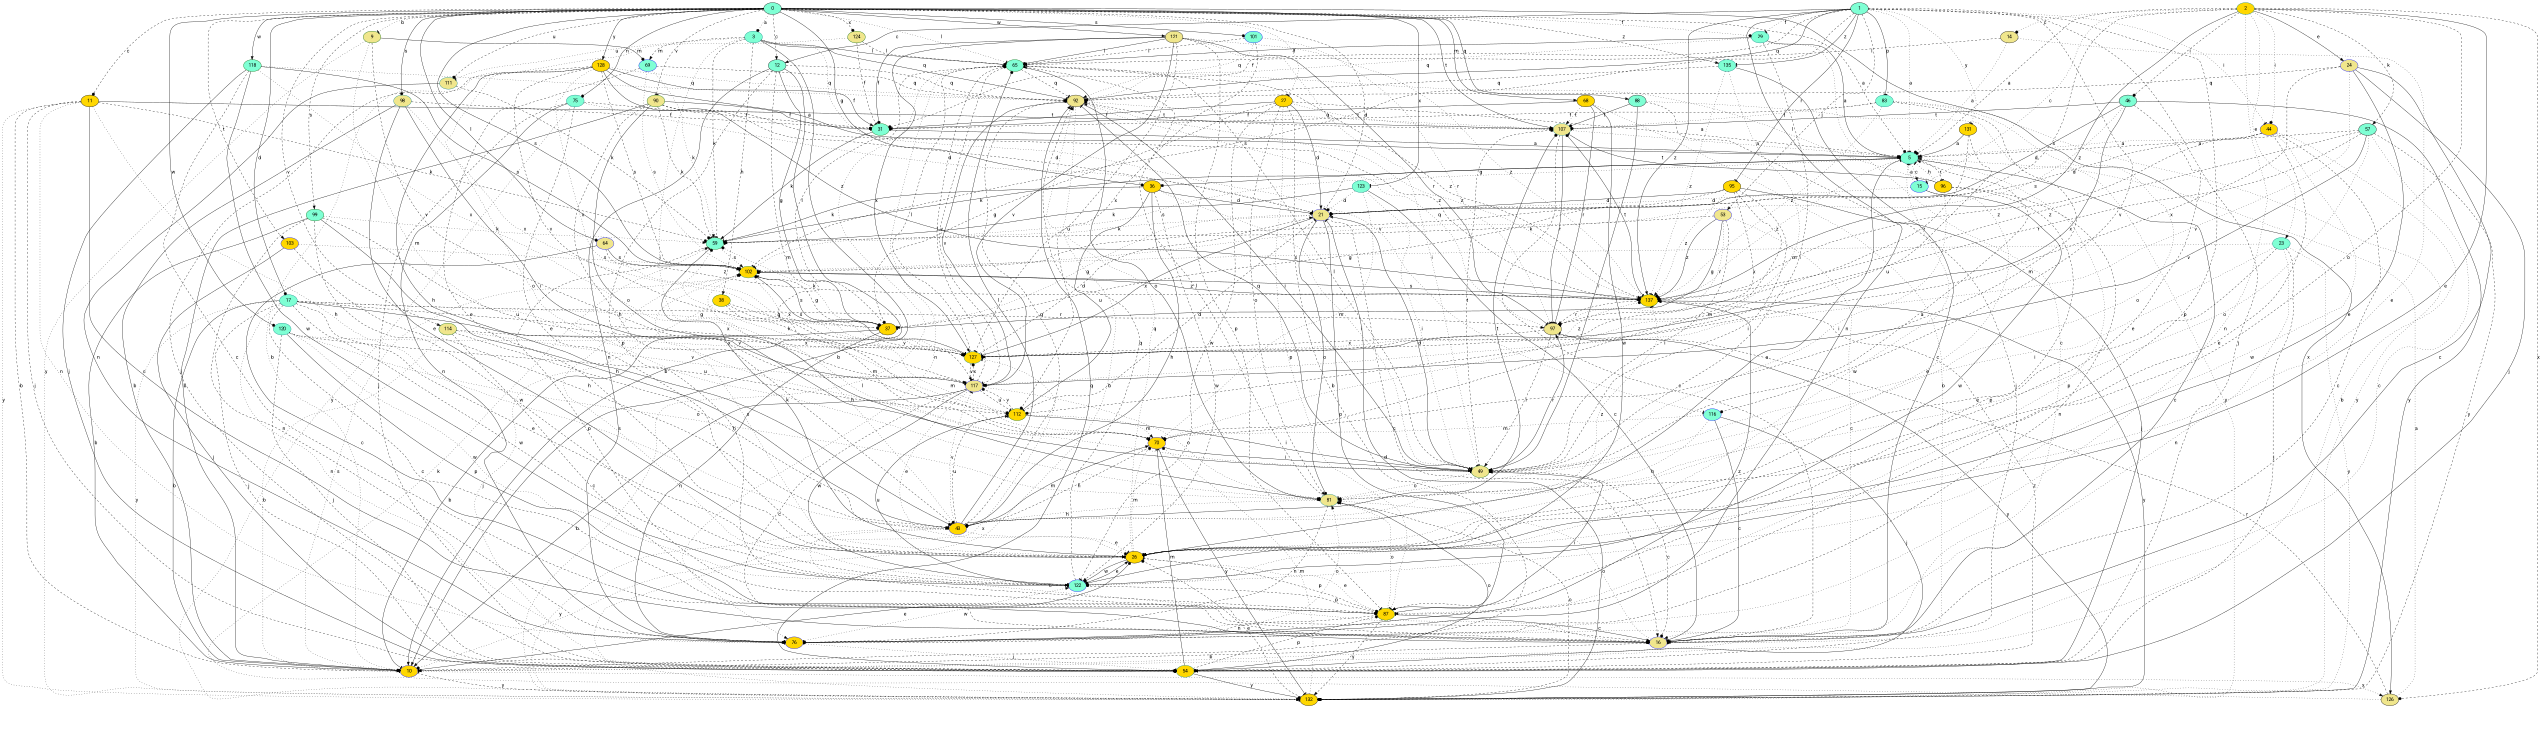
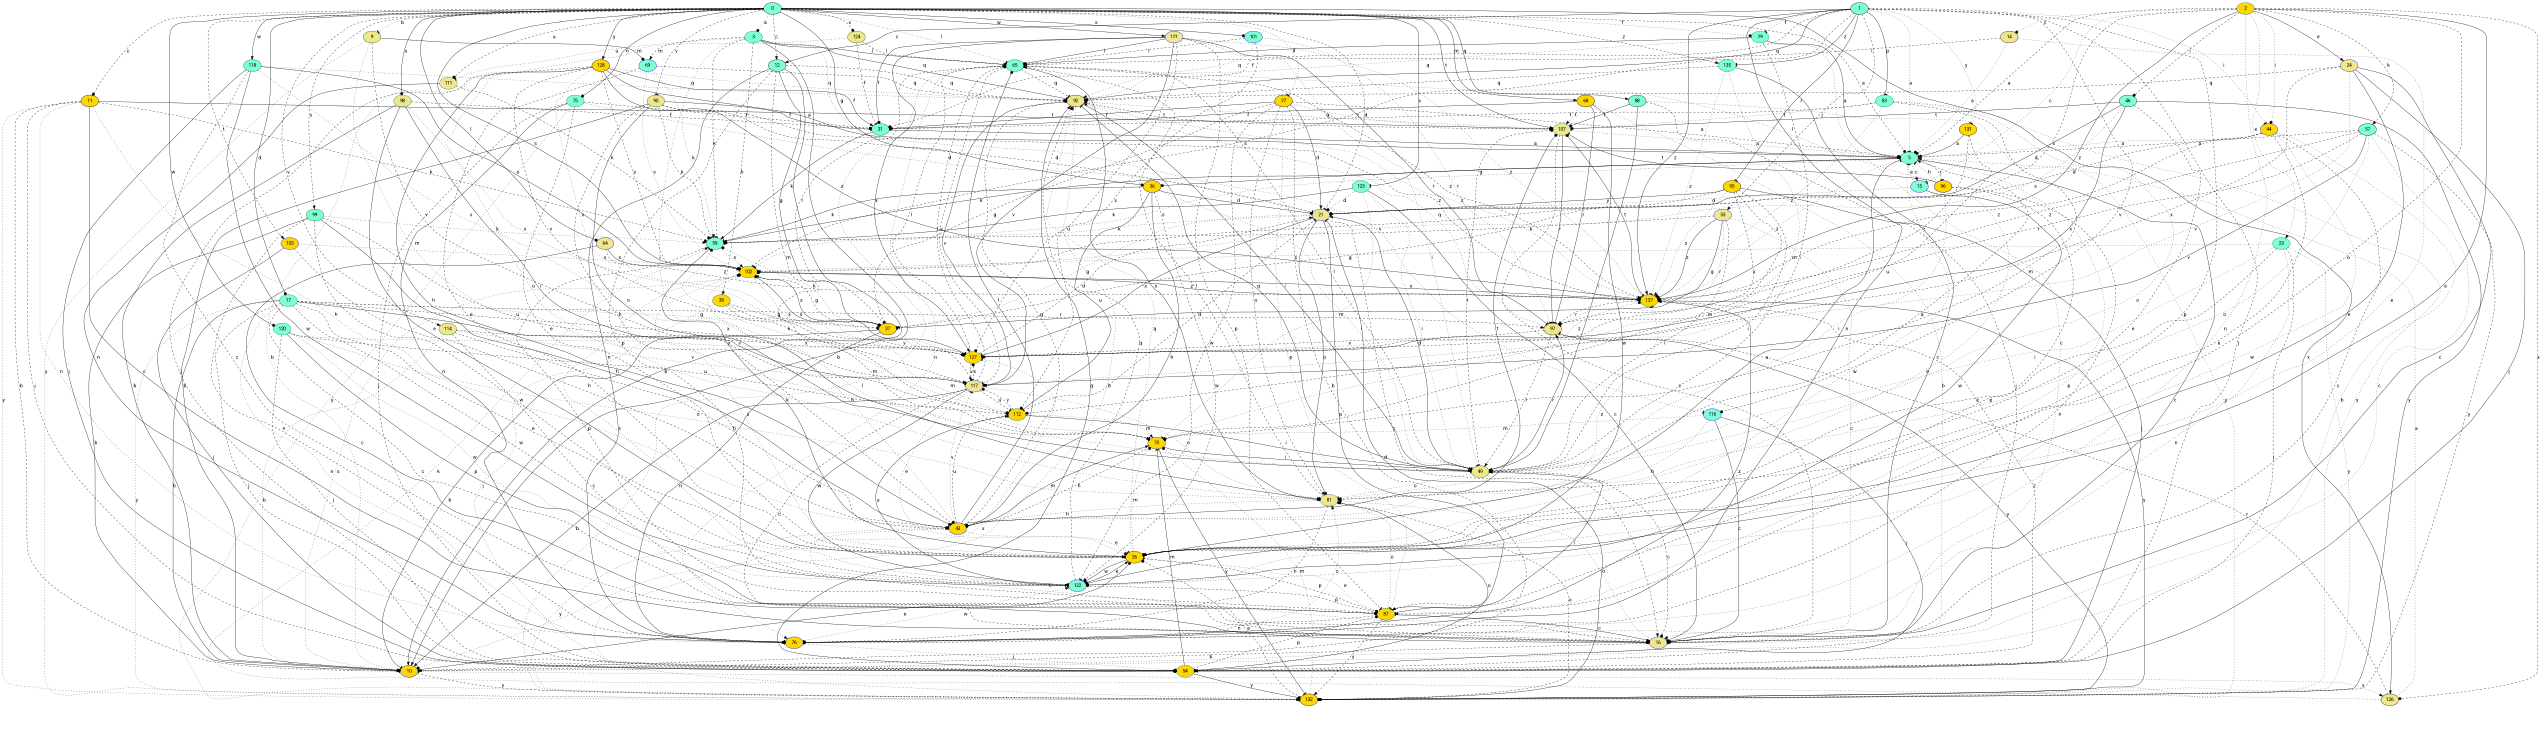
node "121": color black -> blue
edge "101" -> "127": arrowhead tee -> dot
edge "95" -> "21": label "d" -> "y"
